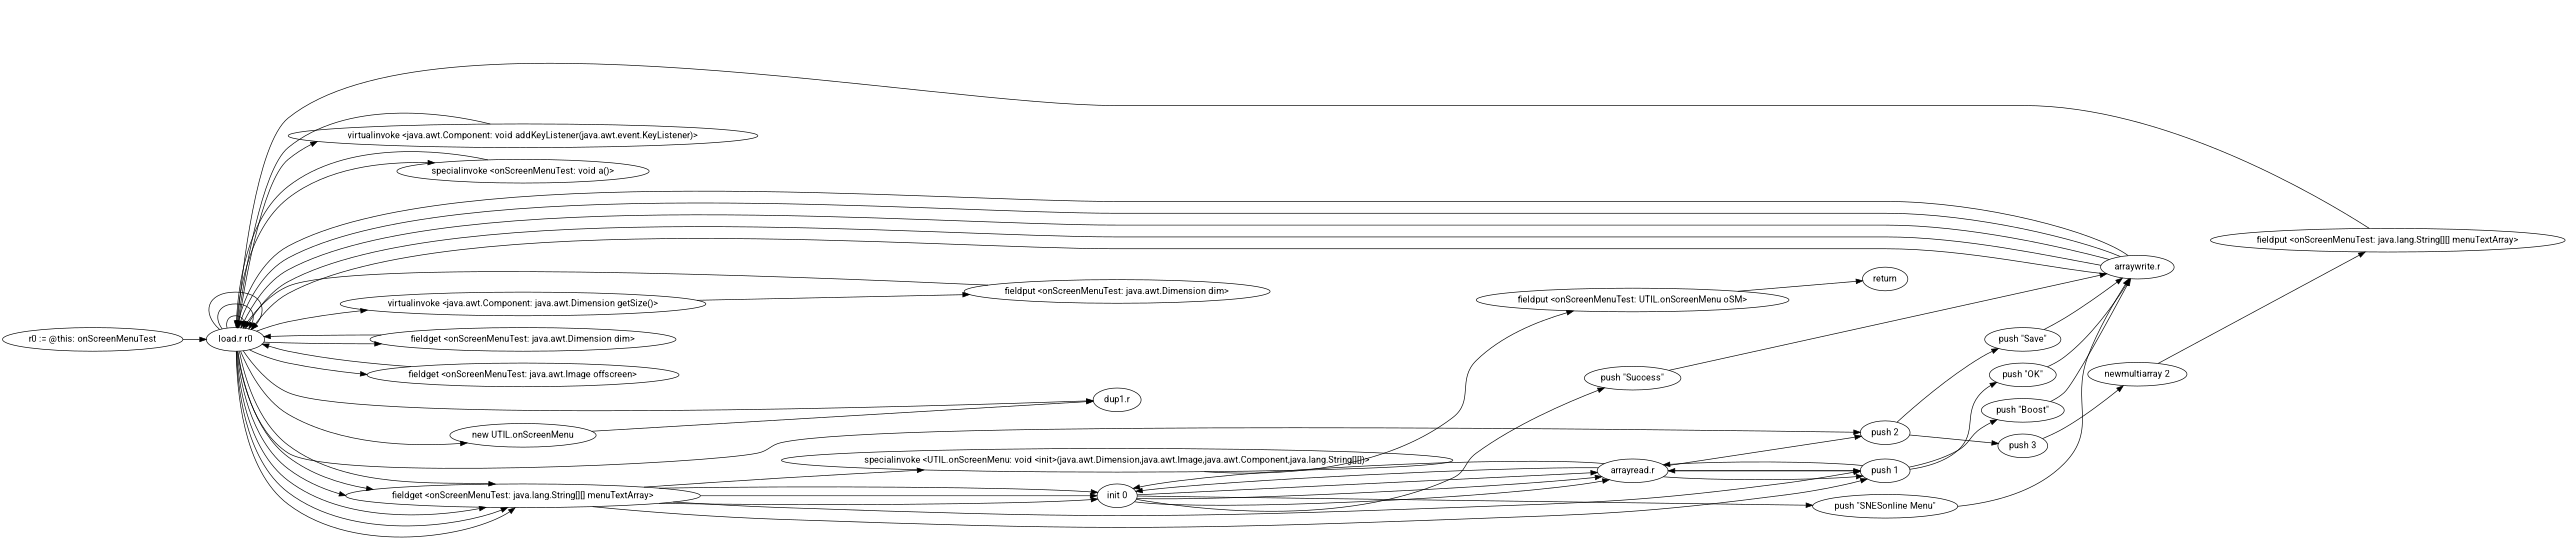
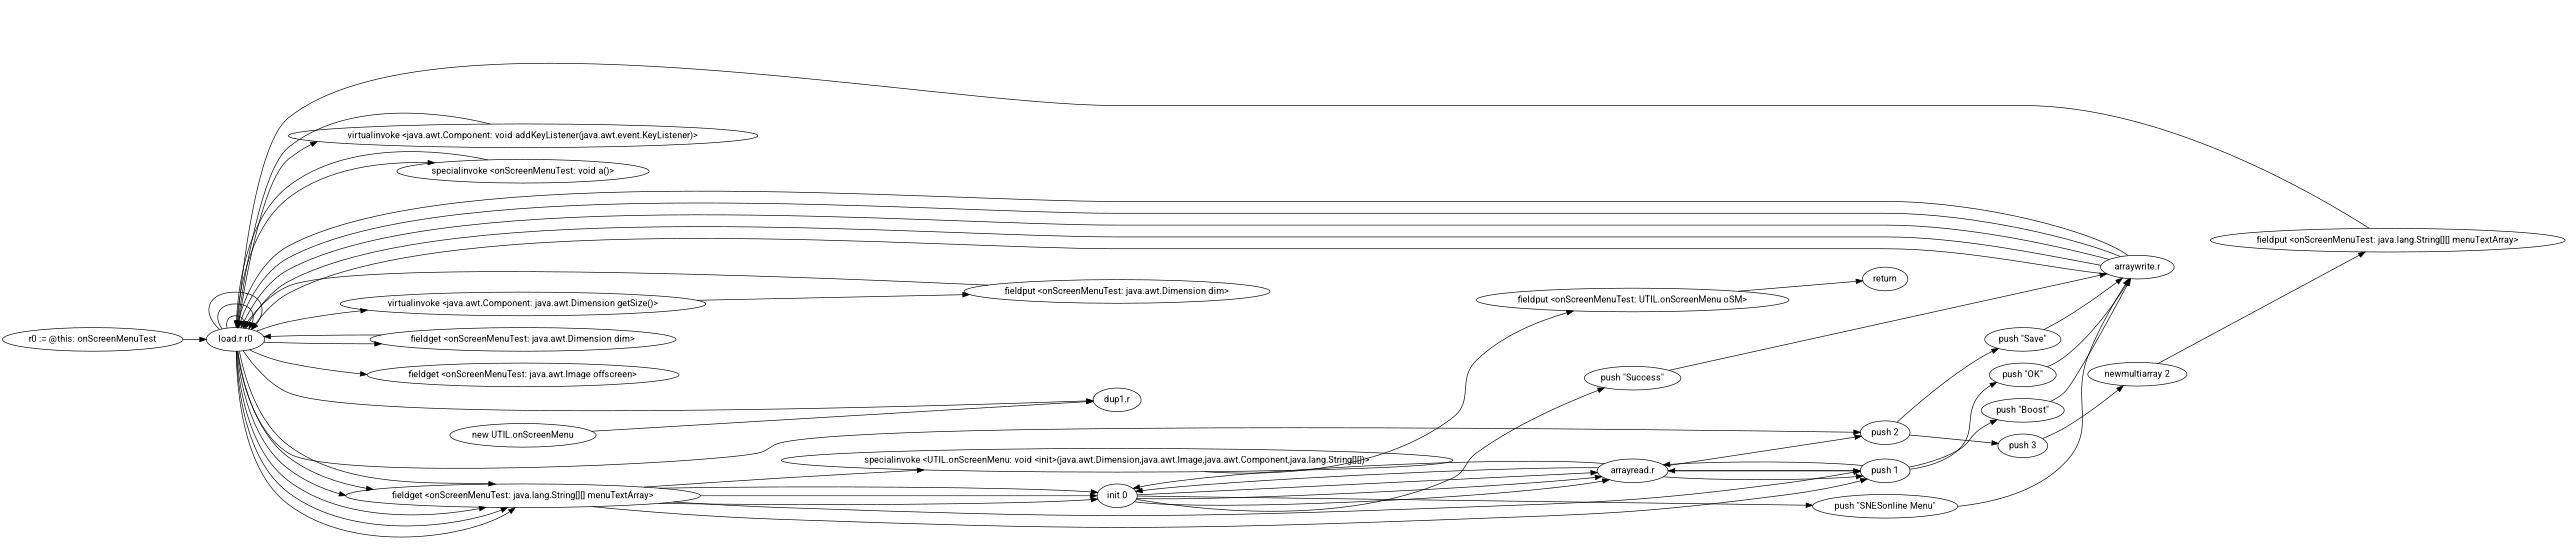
edge "fieldget <onScreenMenuTest: java.awt.Image offscreen>" -> "load.r r0": removed
edge "load.r r0" -> "new UTIL.onScreenMenu": removed
